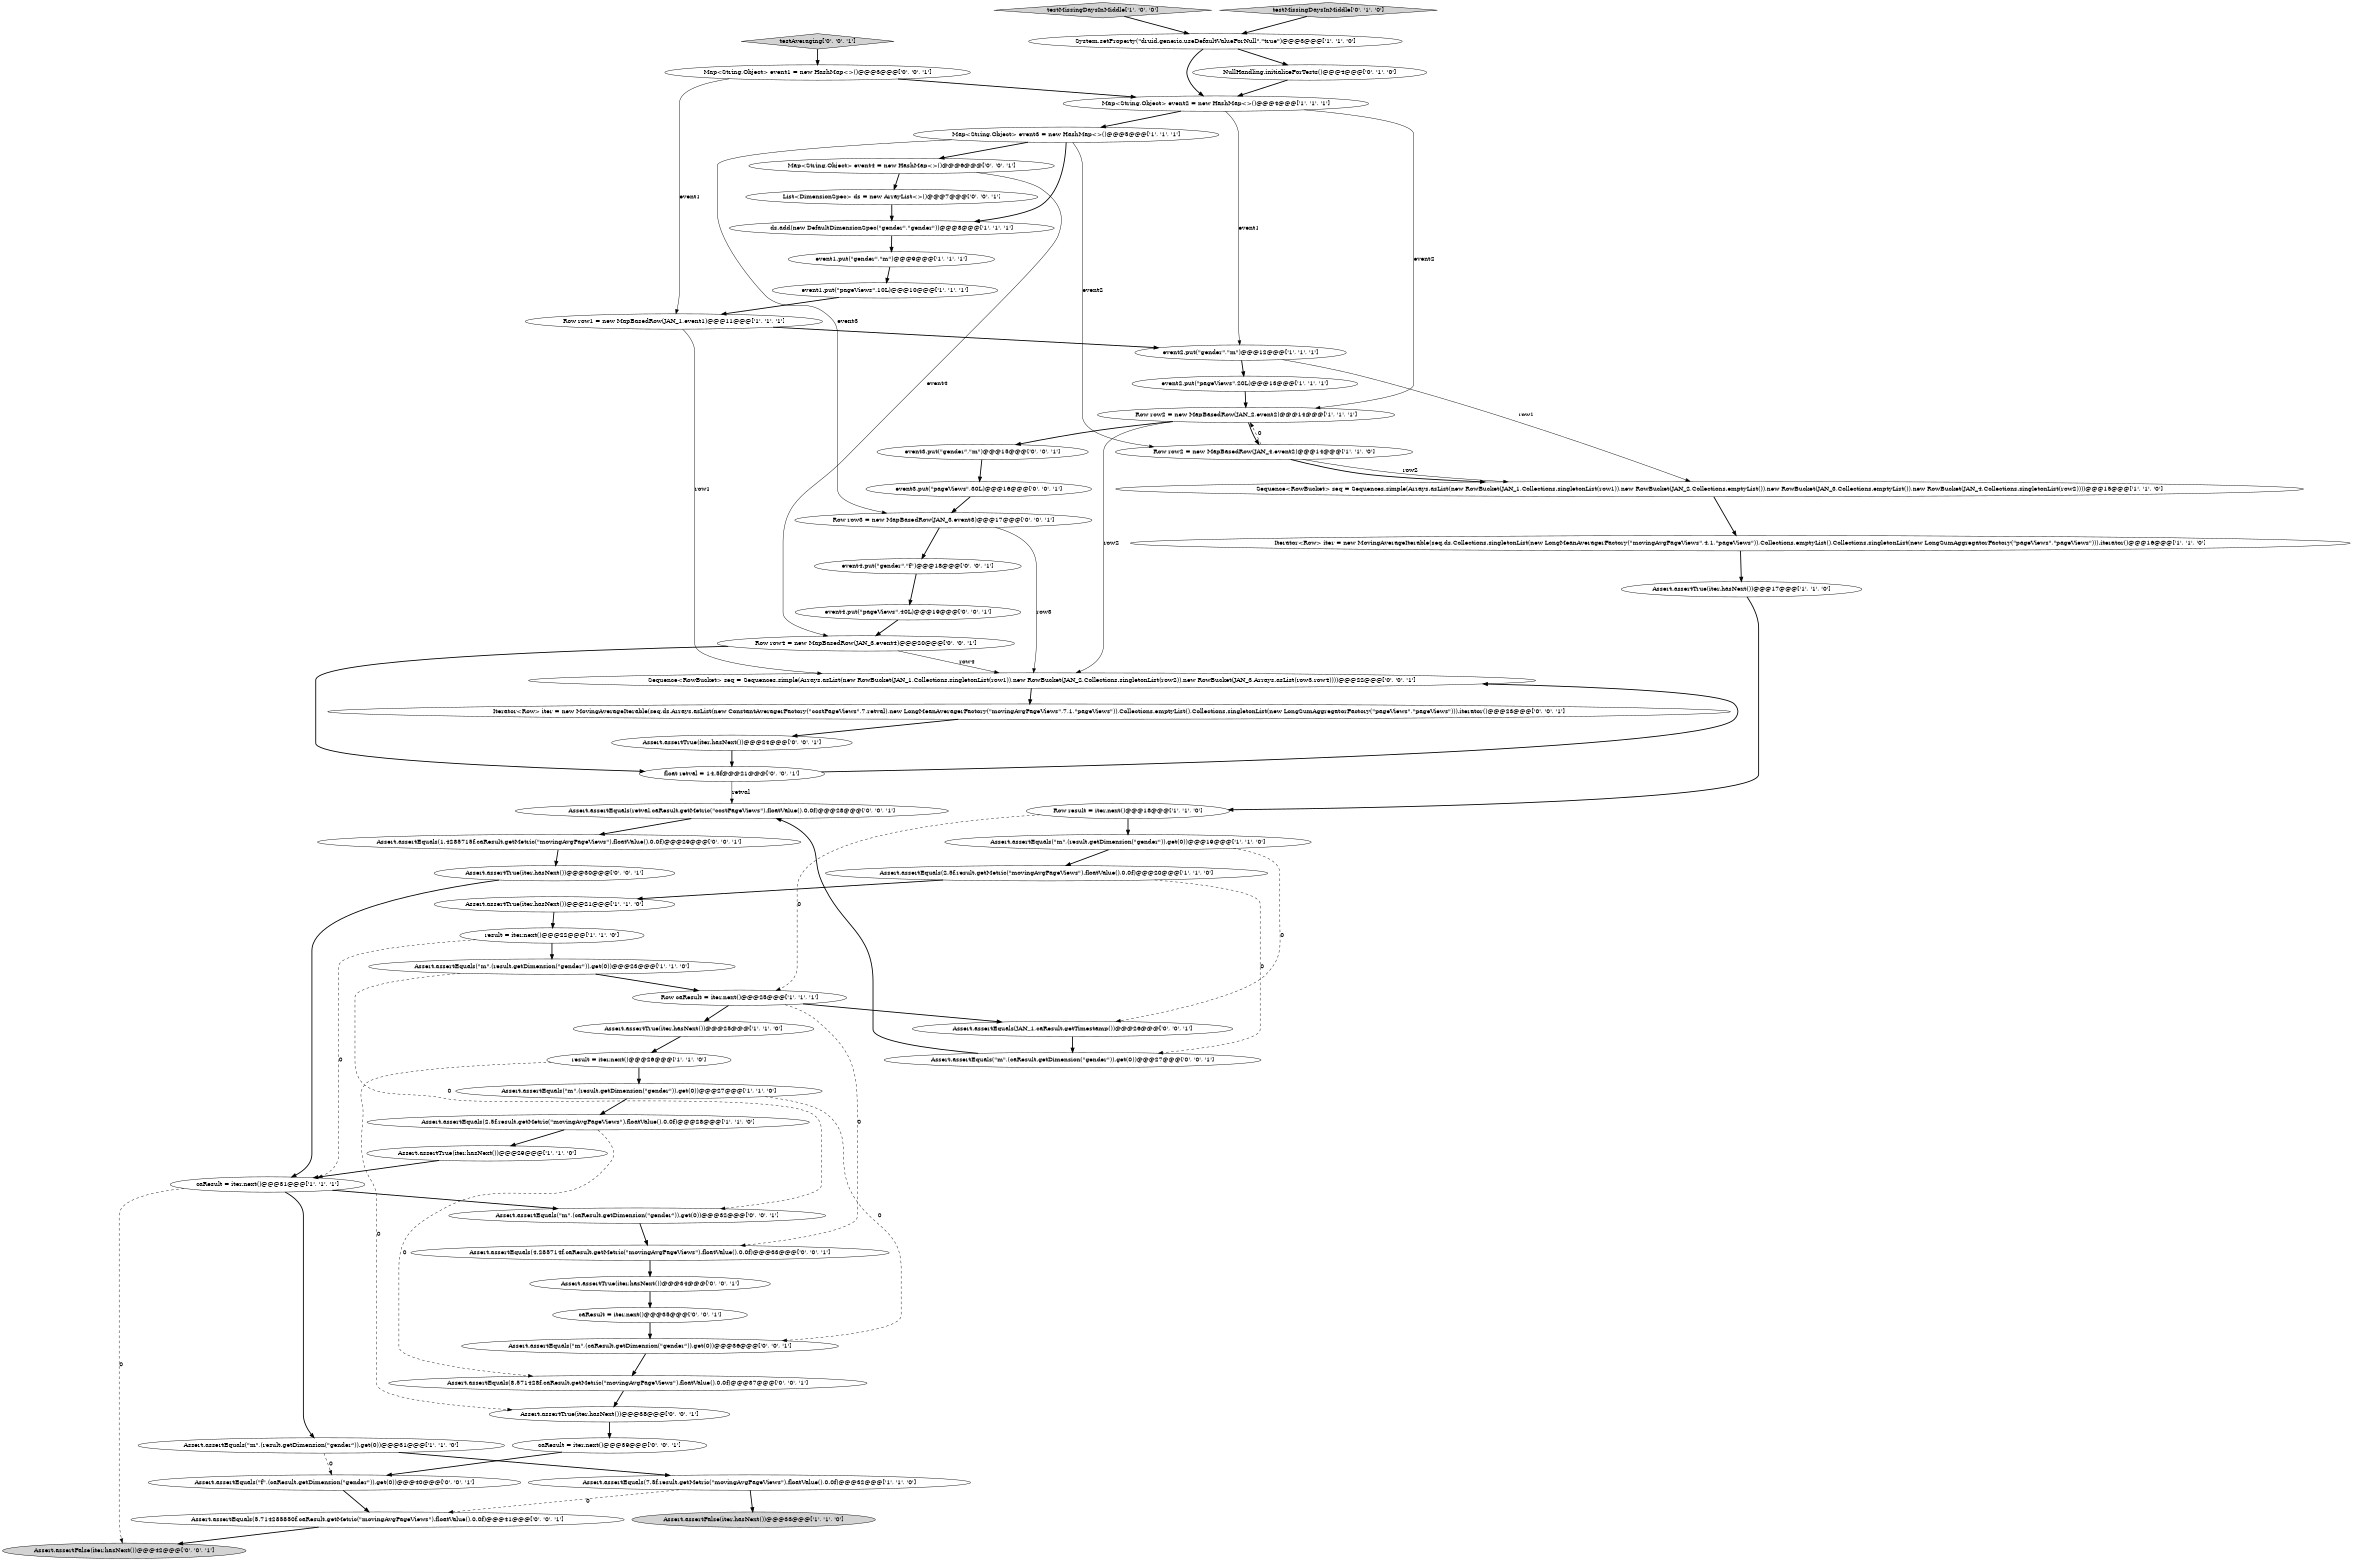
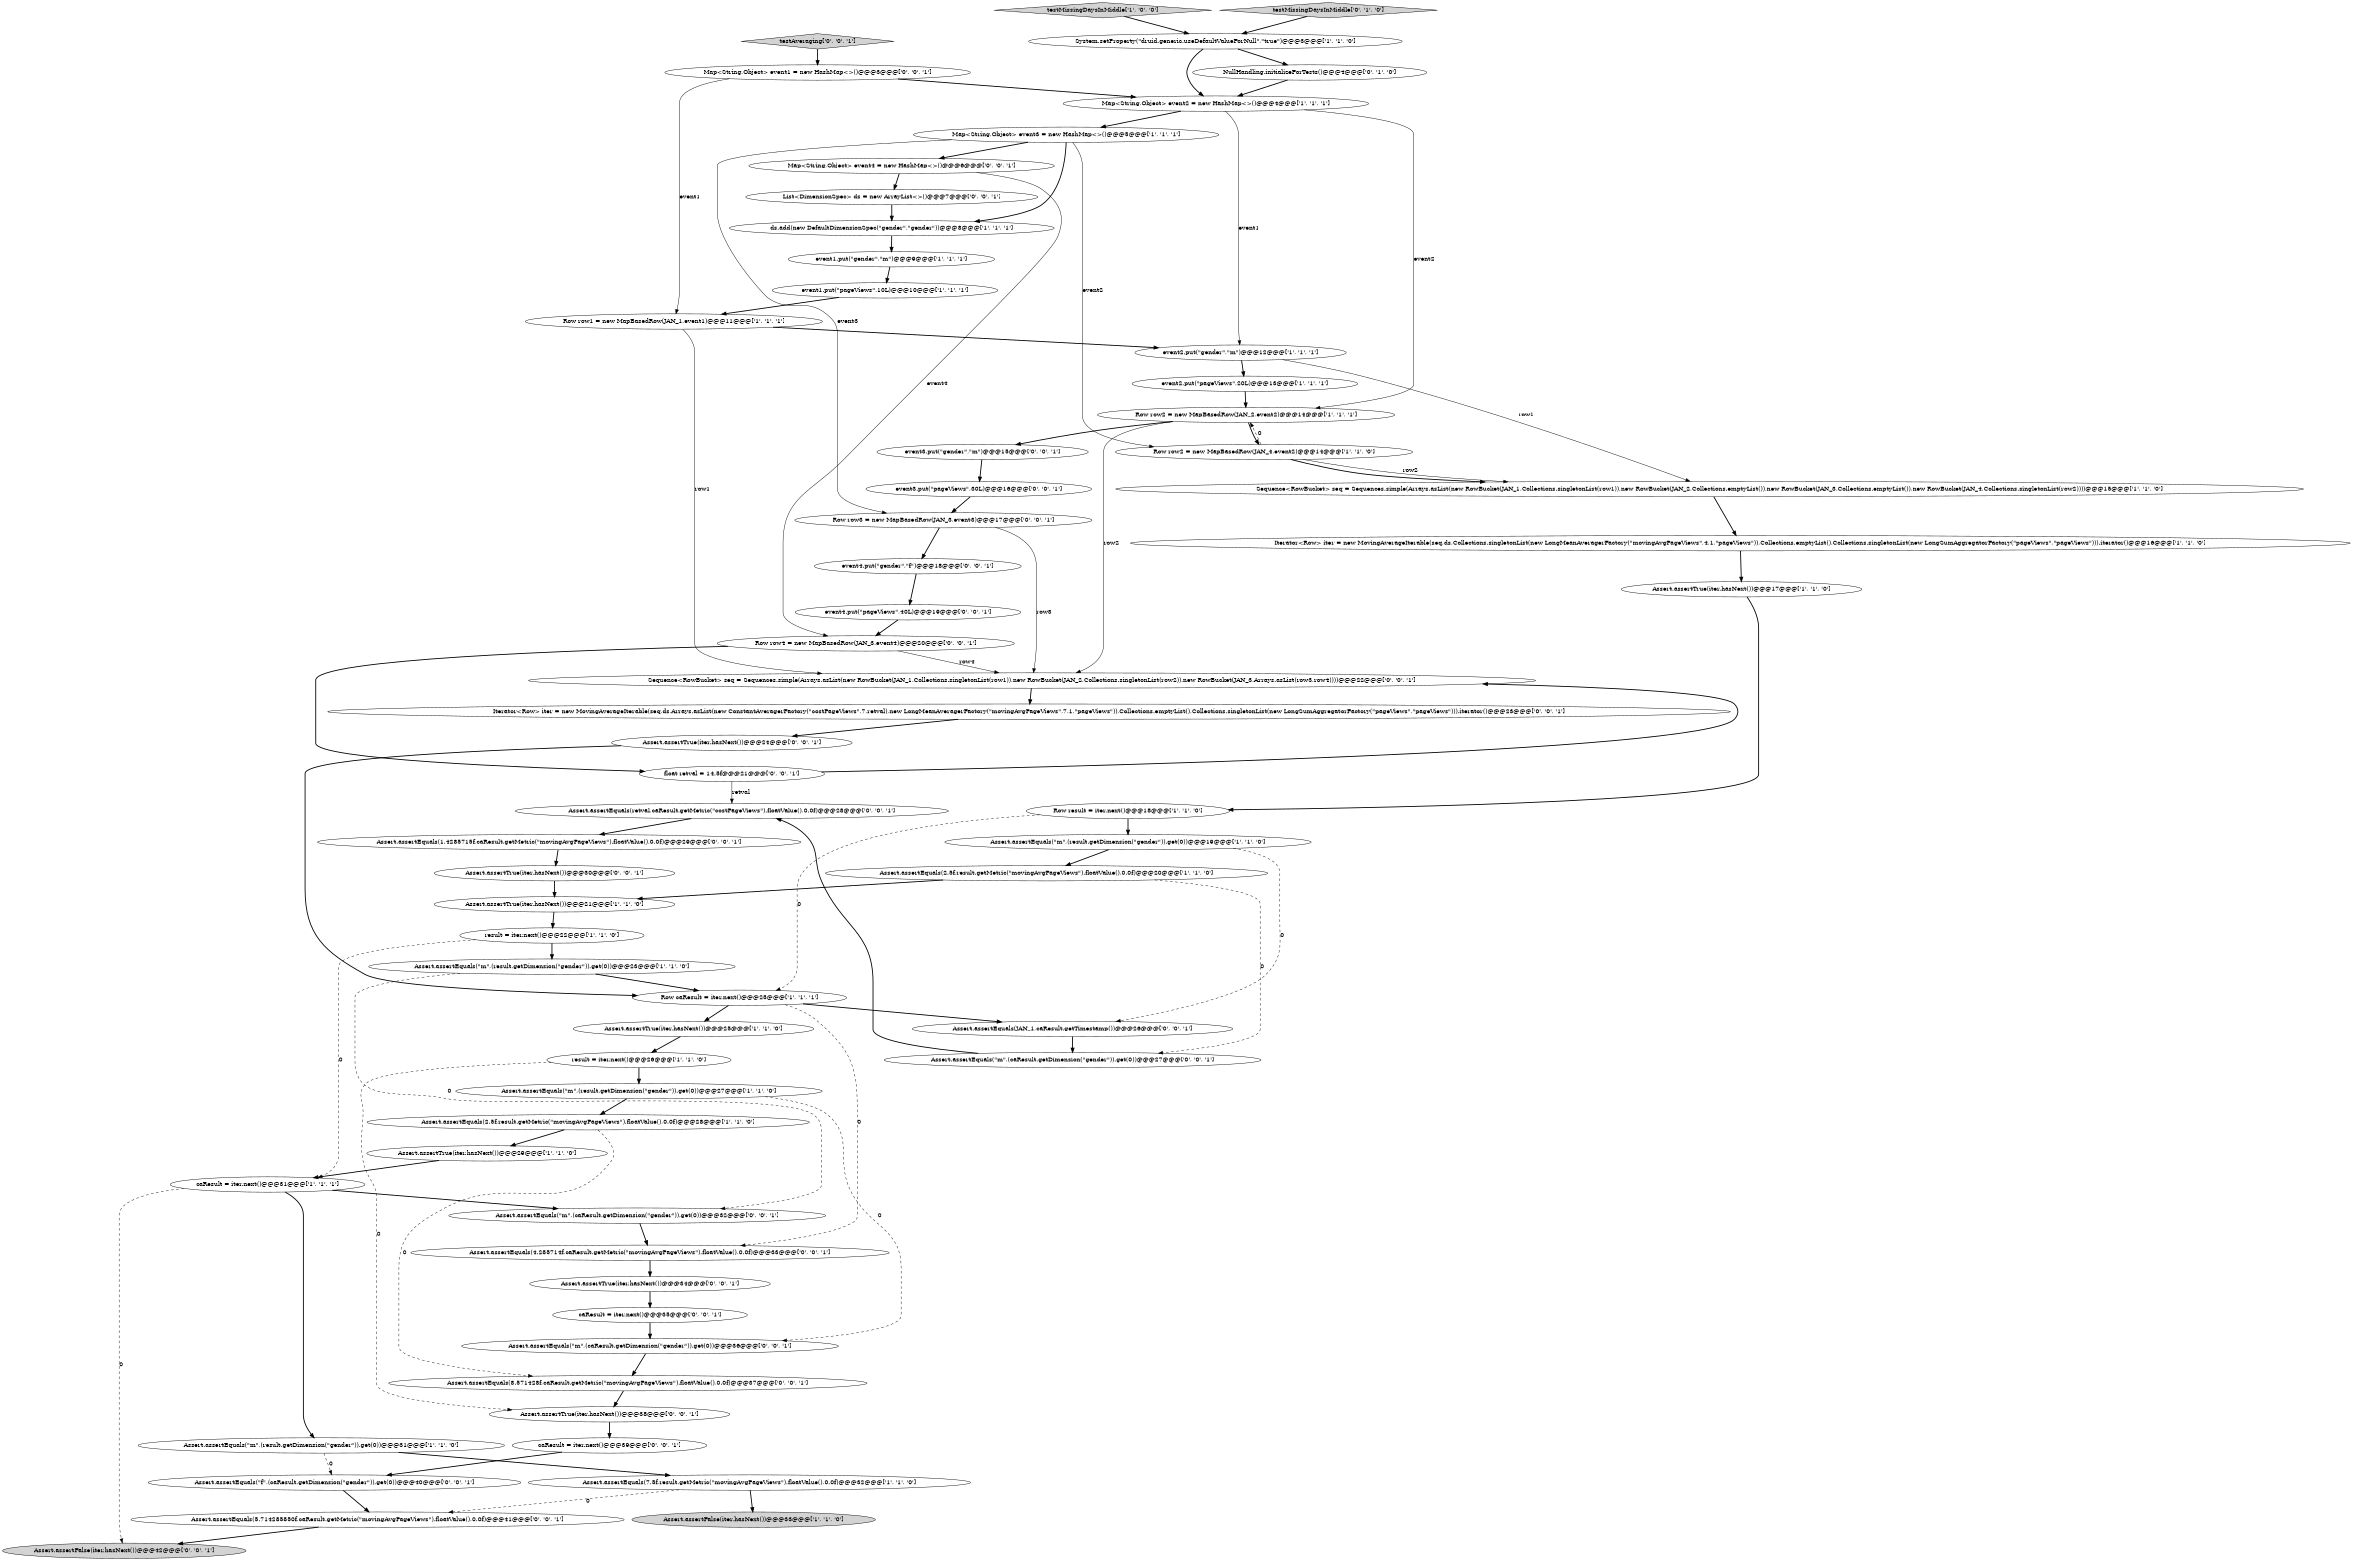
edge "Assert.assertTrue(iter.hasNext())@@@24@@@['0', '0', '1']" -> "float retval = 14.5f@@@21@@@['0', '0', '1']": now "Assert.assertTrue(iter.hasNext())@@@24@@@['0', '0', '1']" -> "Row caResult = iter.next()@@@25@@@['1', '1', '1']"
edge "Assert.assertTrue(iter.hasNext())@@@30@@@['0', '0', '1']" -> "caResult = iter.next()@@@31@@@['1', '1', '1']": now "Assert.assertTrue(iter.hasNext())@@@30@@@['0', '0', '1']" -> "Assert.assertTrue(iter.hasNext())@@@21@@@['1', '1', '0']"
